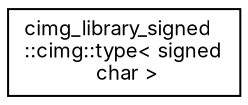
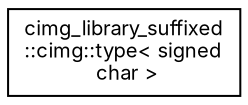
node "cimg_library_signed ::cimg::type< signed char >": label "cimg_library_signed ::cimg::type< signed char >" -> "cimg_library_suffixed ::cimg::type< signed char >"
